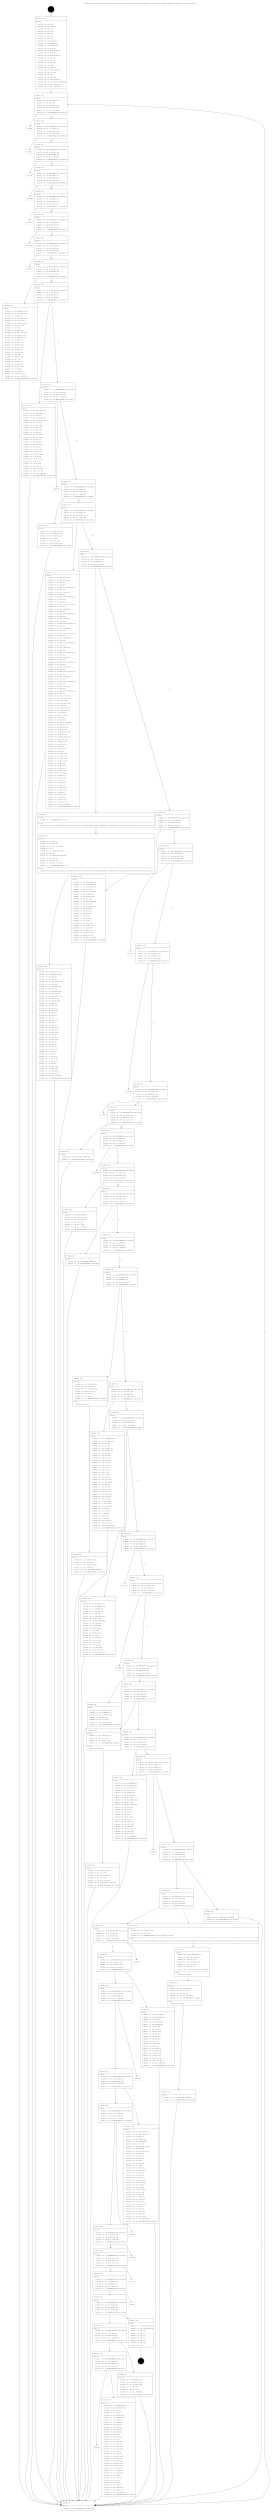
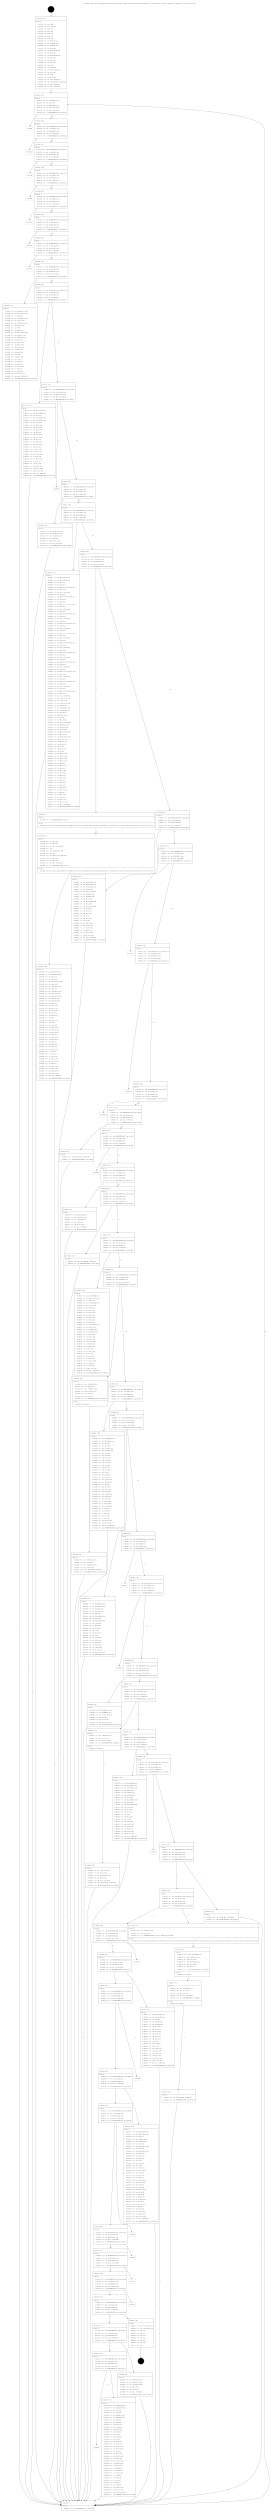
node "0x4020c8 [118]": added
